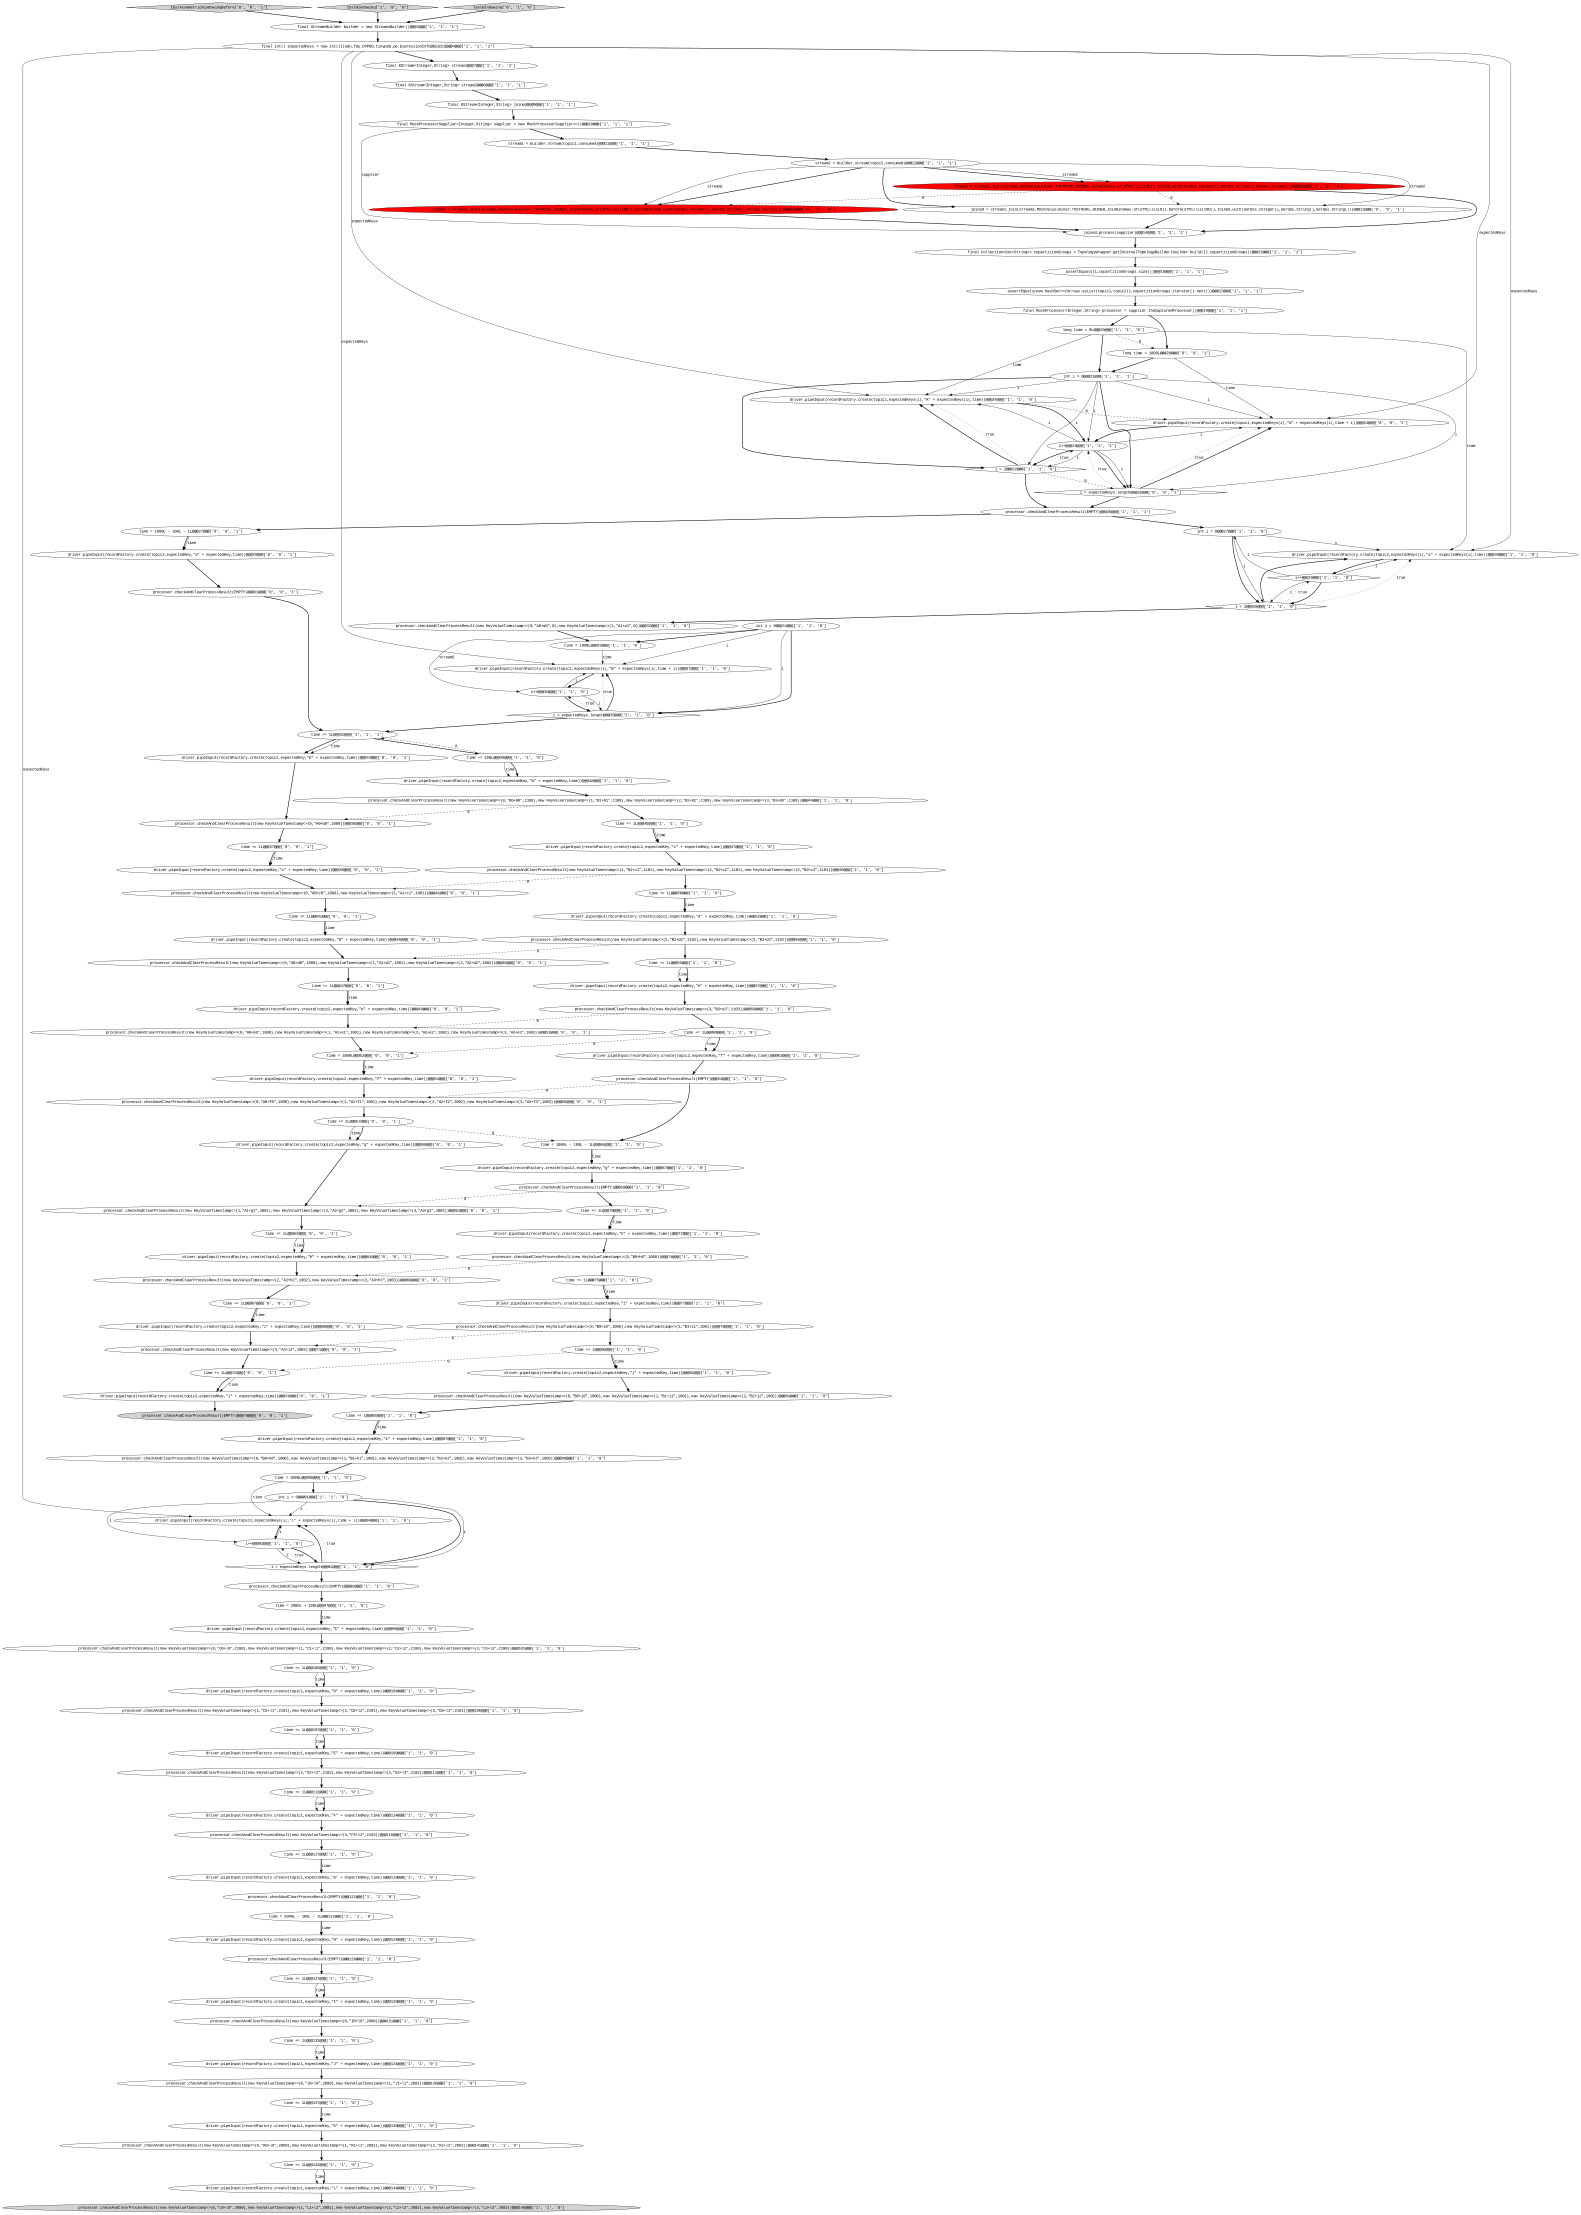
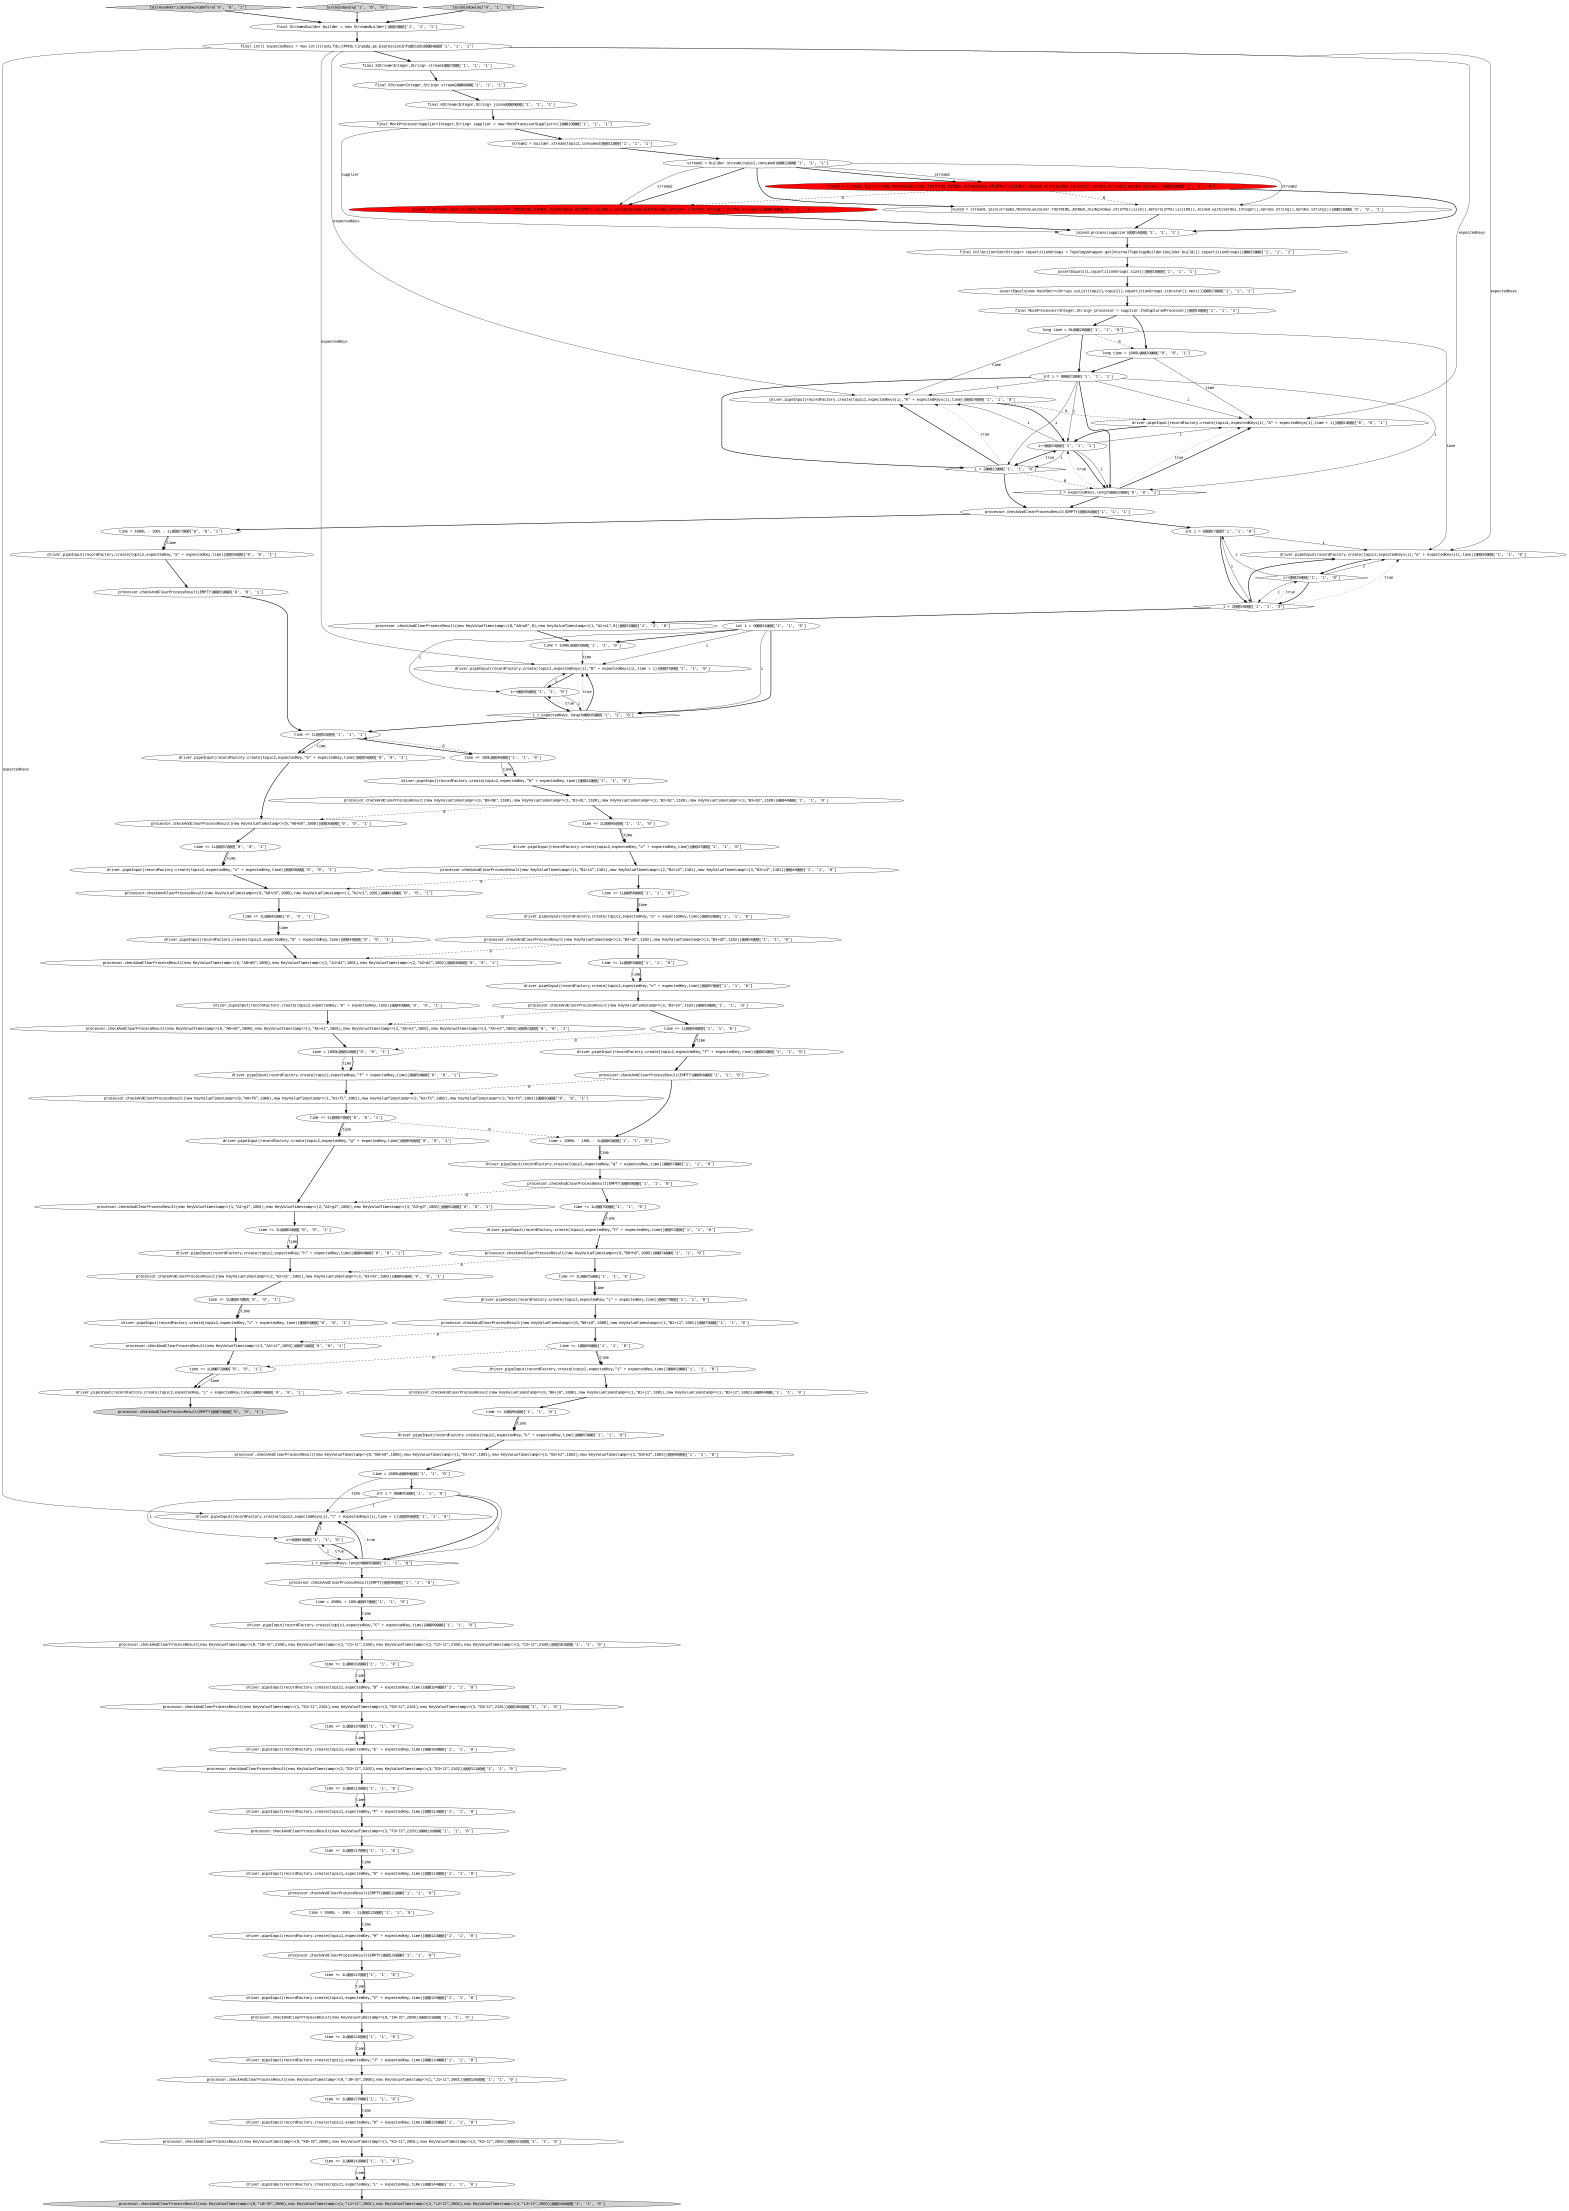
edge "int i = 0@@@34@@@['1', '1', '0']" -> "i++@@@36@@@['1', '1', '0']": label "stream2" -> "i"
node "time += 1L@@@47@@@['0', '0', '1']": removed
